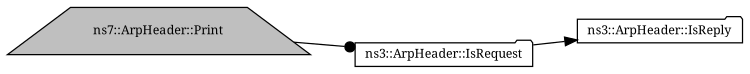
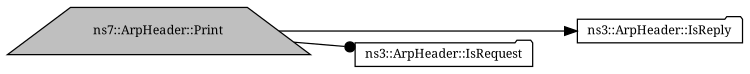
edge "ns3::ArpHeader::IsRequest" -> "ns3::ArpHeader::IsReply": now "ns7::ArpHeader::Print" -> "ns3::ArpHeader::IsReply"
